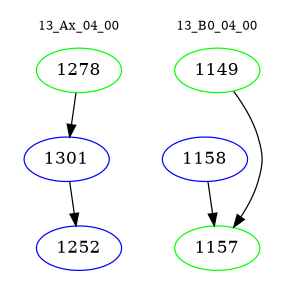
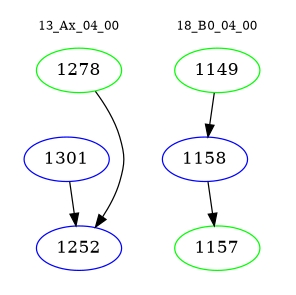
cluster "13_B0_04_00": label "13_B0_04_00" -> "18_B0_04_00"
edge "1278" -> "1301": now "1278" -> "1252"
edge "1149" -> "1157": now "1149" -> "1158"
